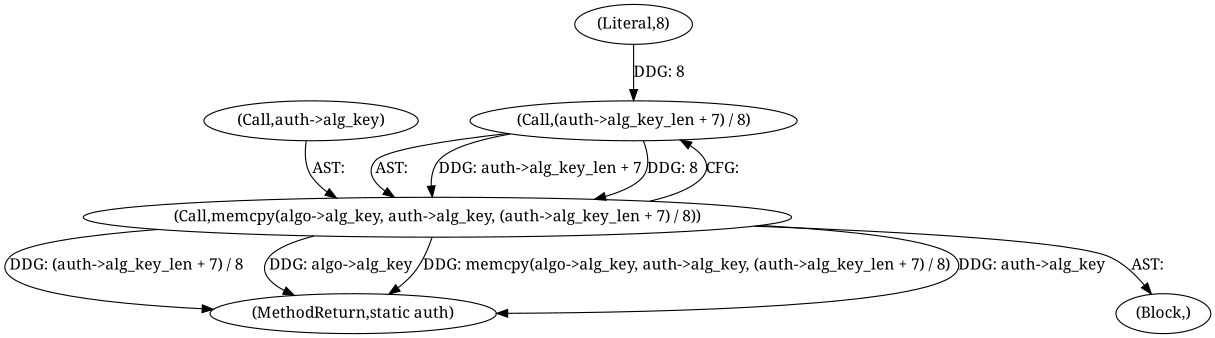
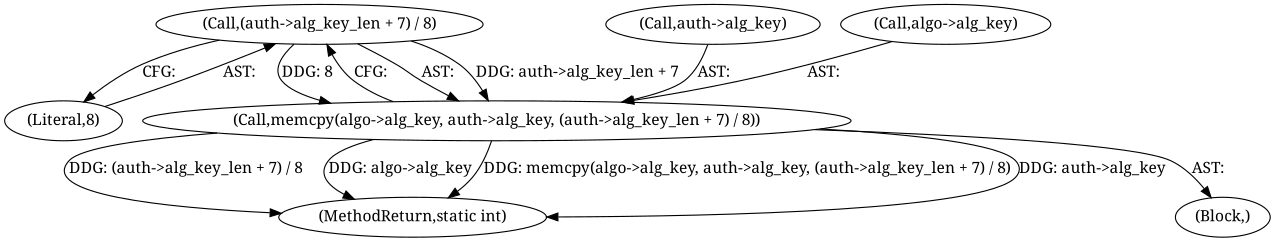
node "(Call,algo->alg_key)": added
edge "(Call,(auth->alg_key_len + 7) / 8)" -> "(Literal,8)": added, label "CFG:"
edge "(Literal,8)" -> "(Call,(auth->alg_key_len + 7) / 8)": label "DDG: 8" -> "AST: "
node "(MethodReturn,static auth)": label "(MethodReturn,static auth)" -> "(MethodReturn,static int)"
